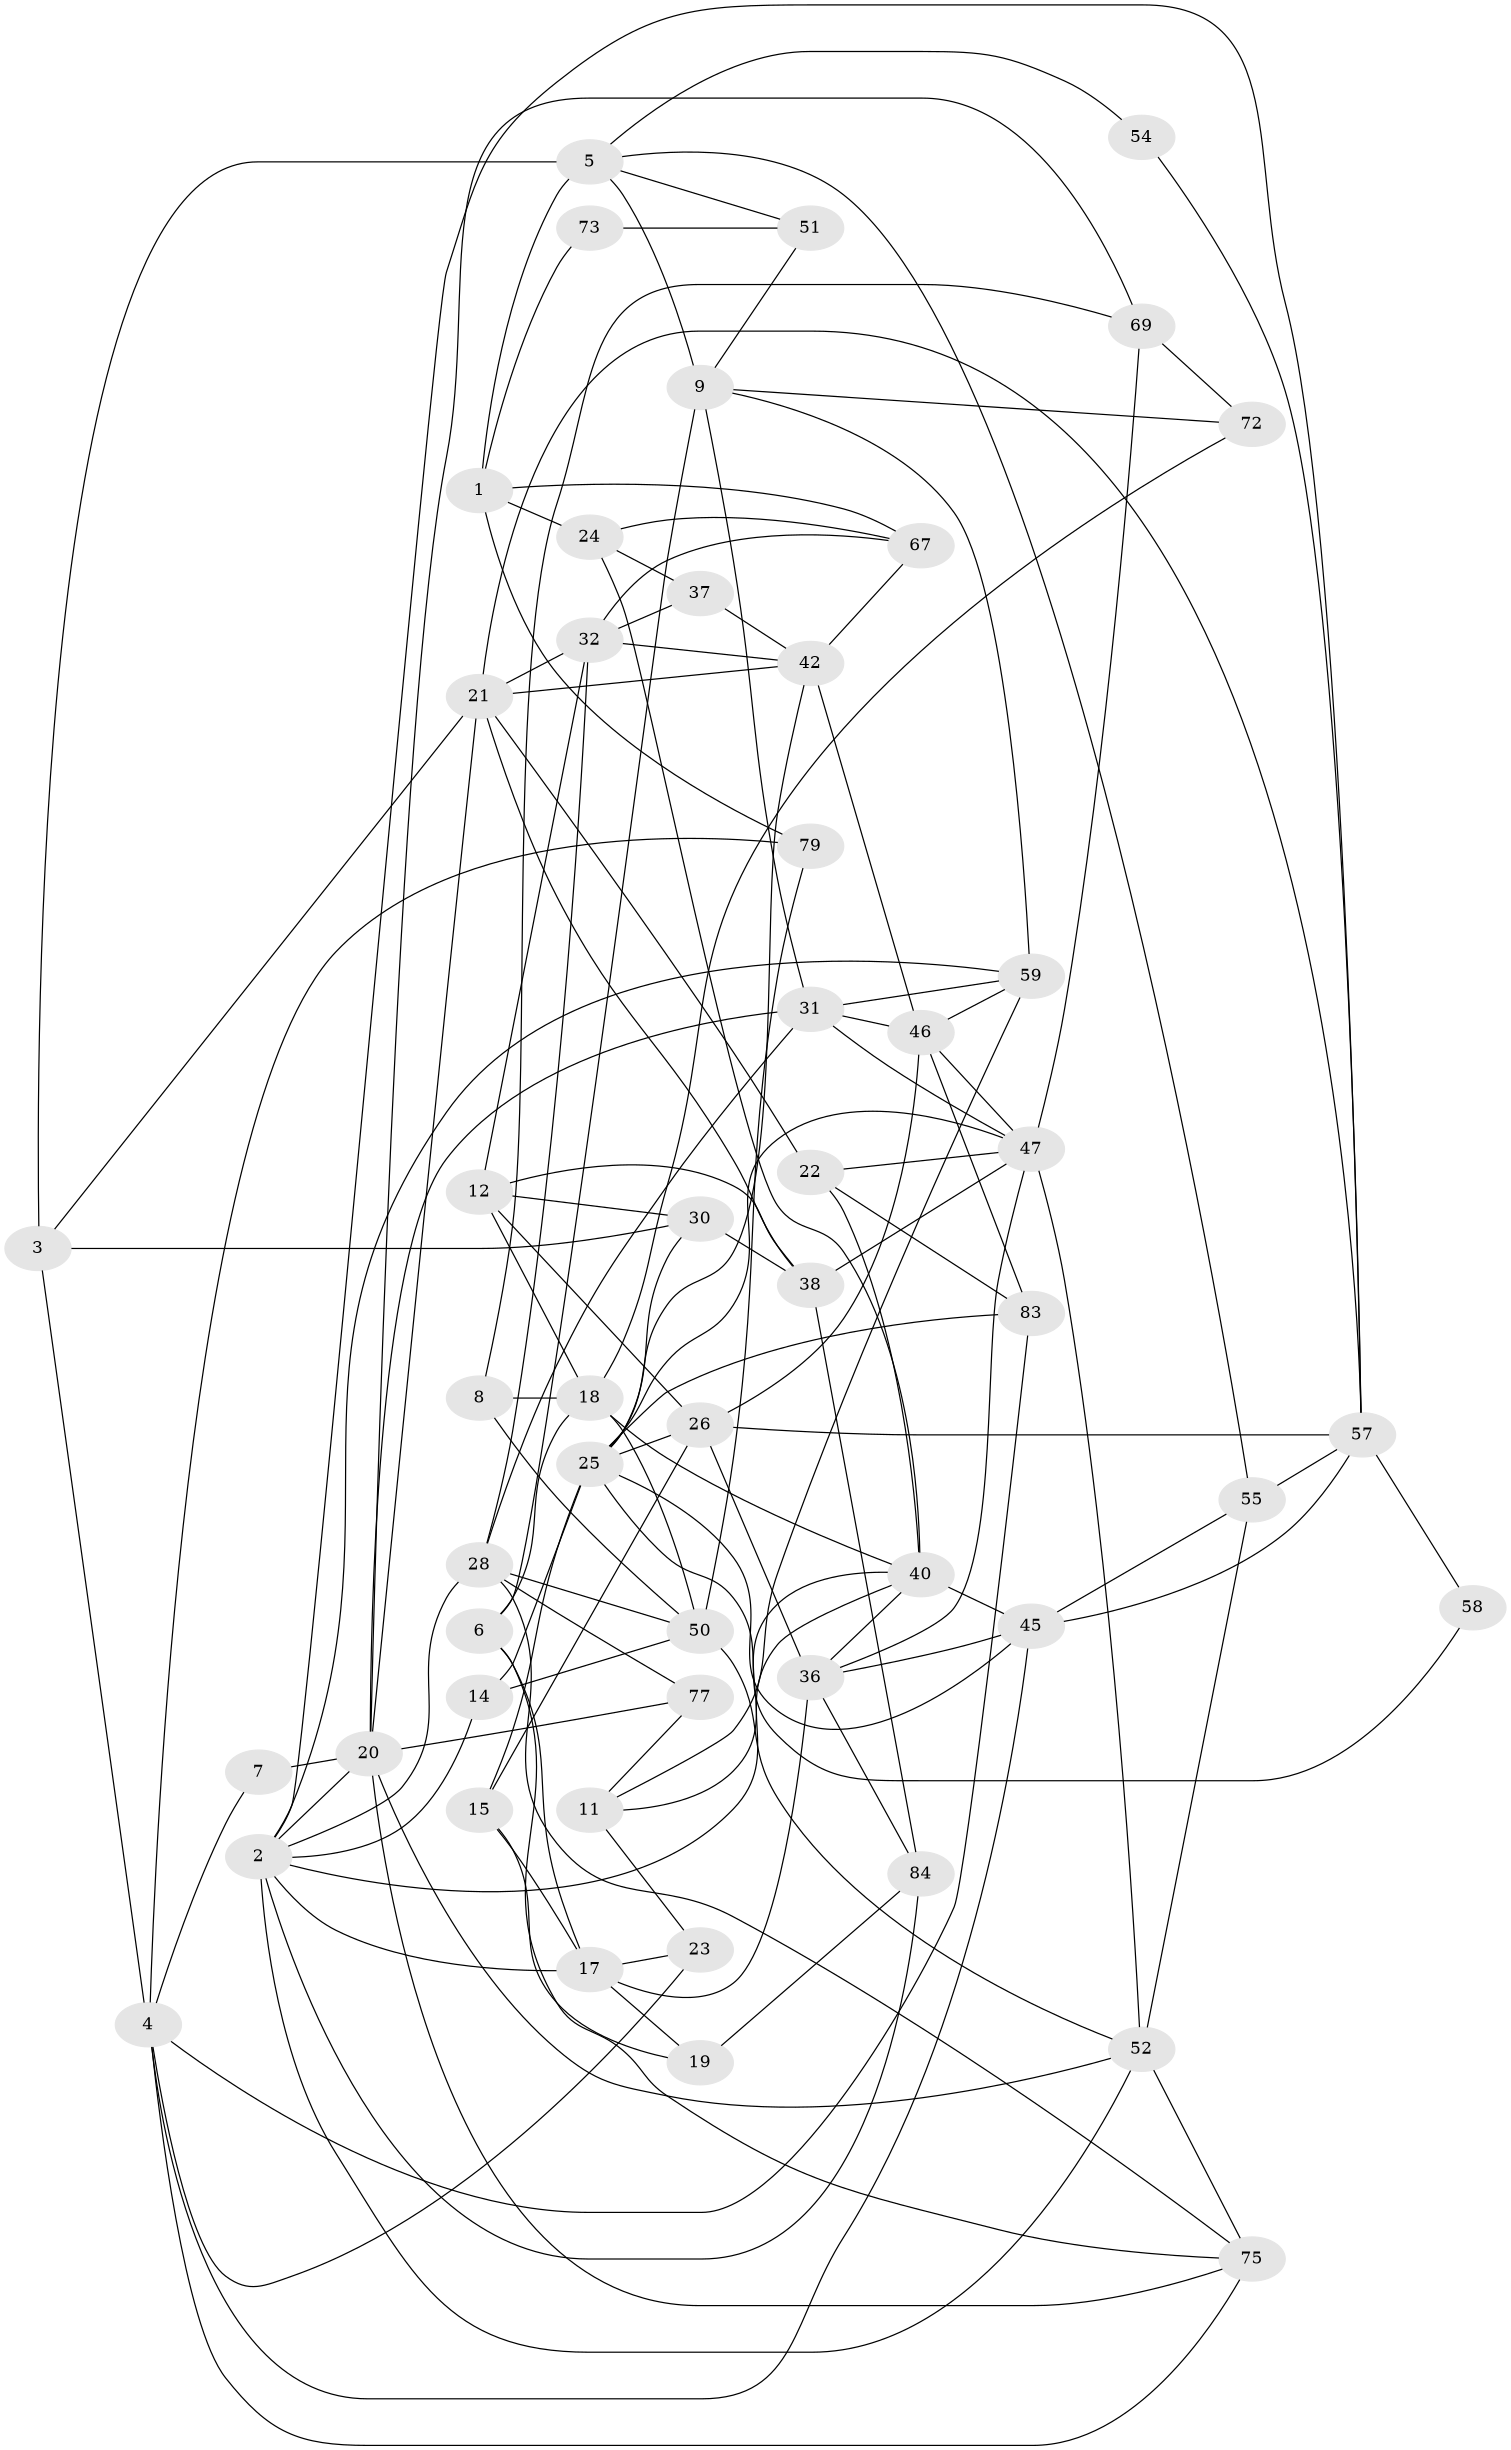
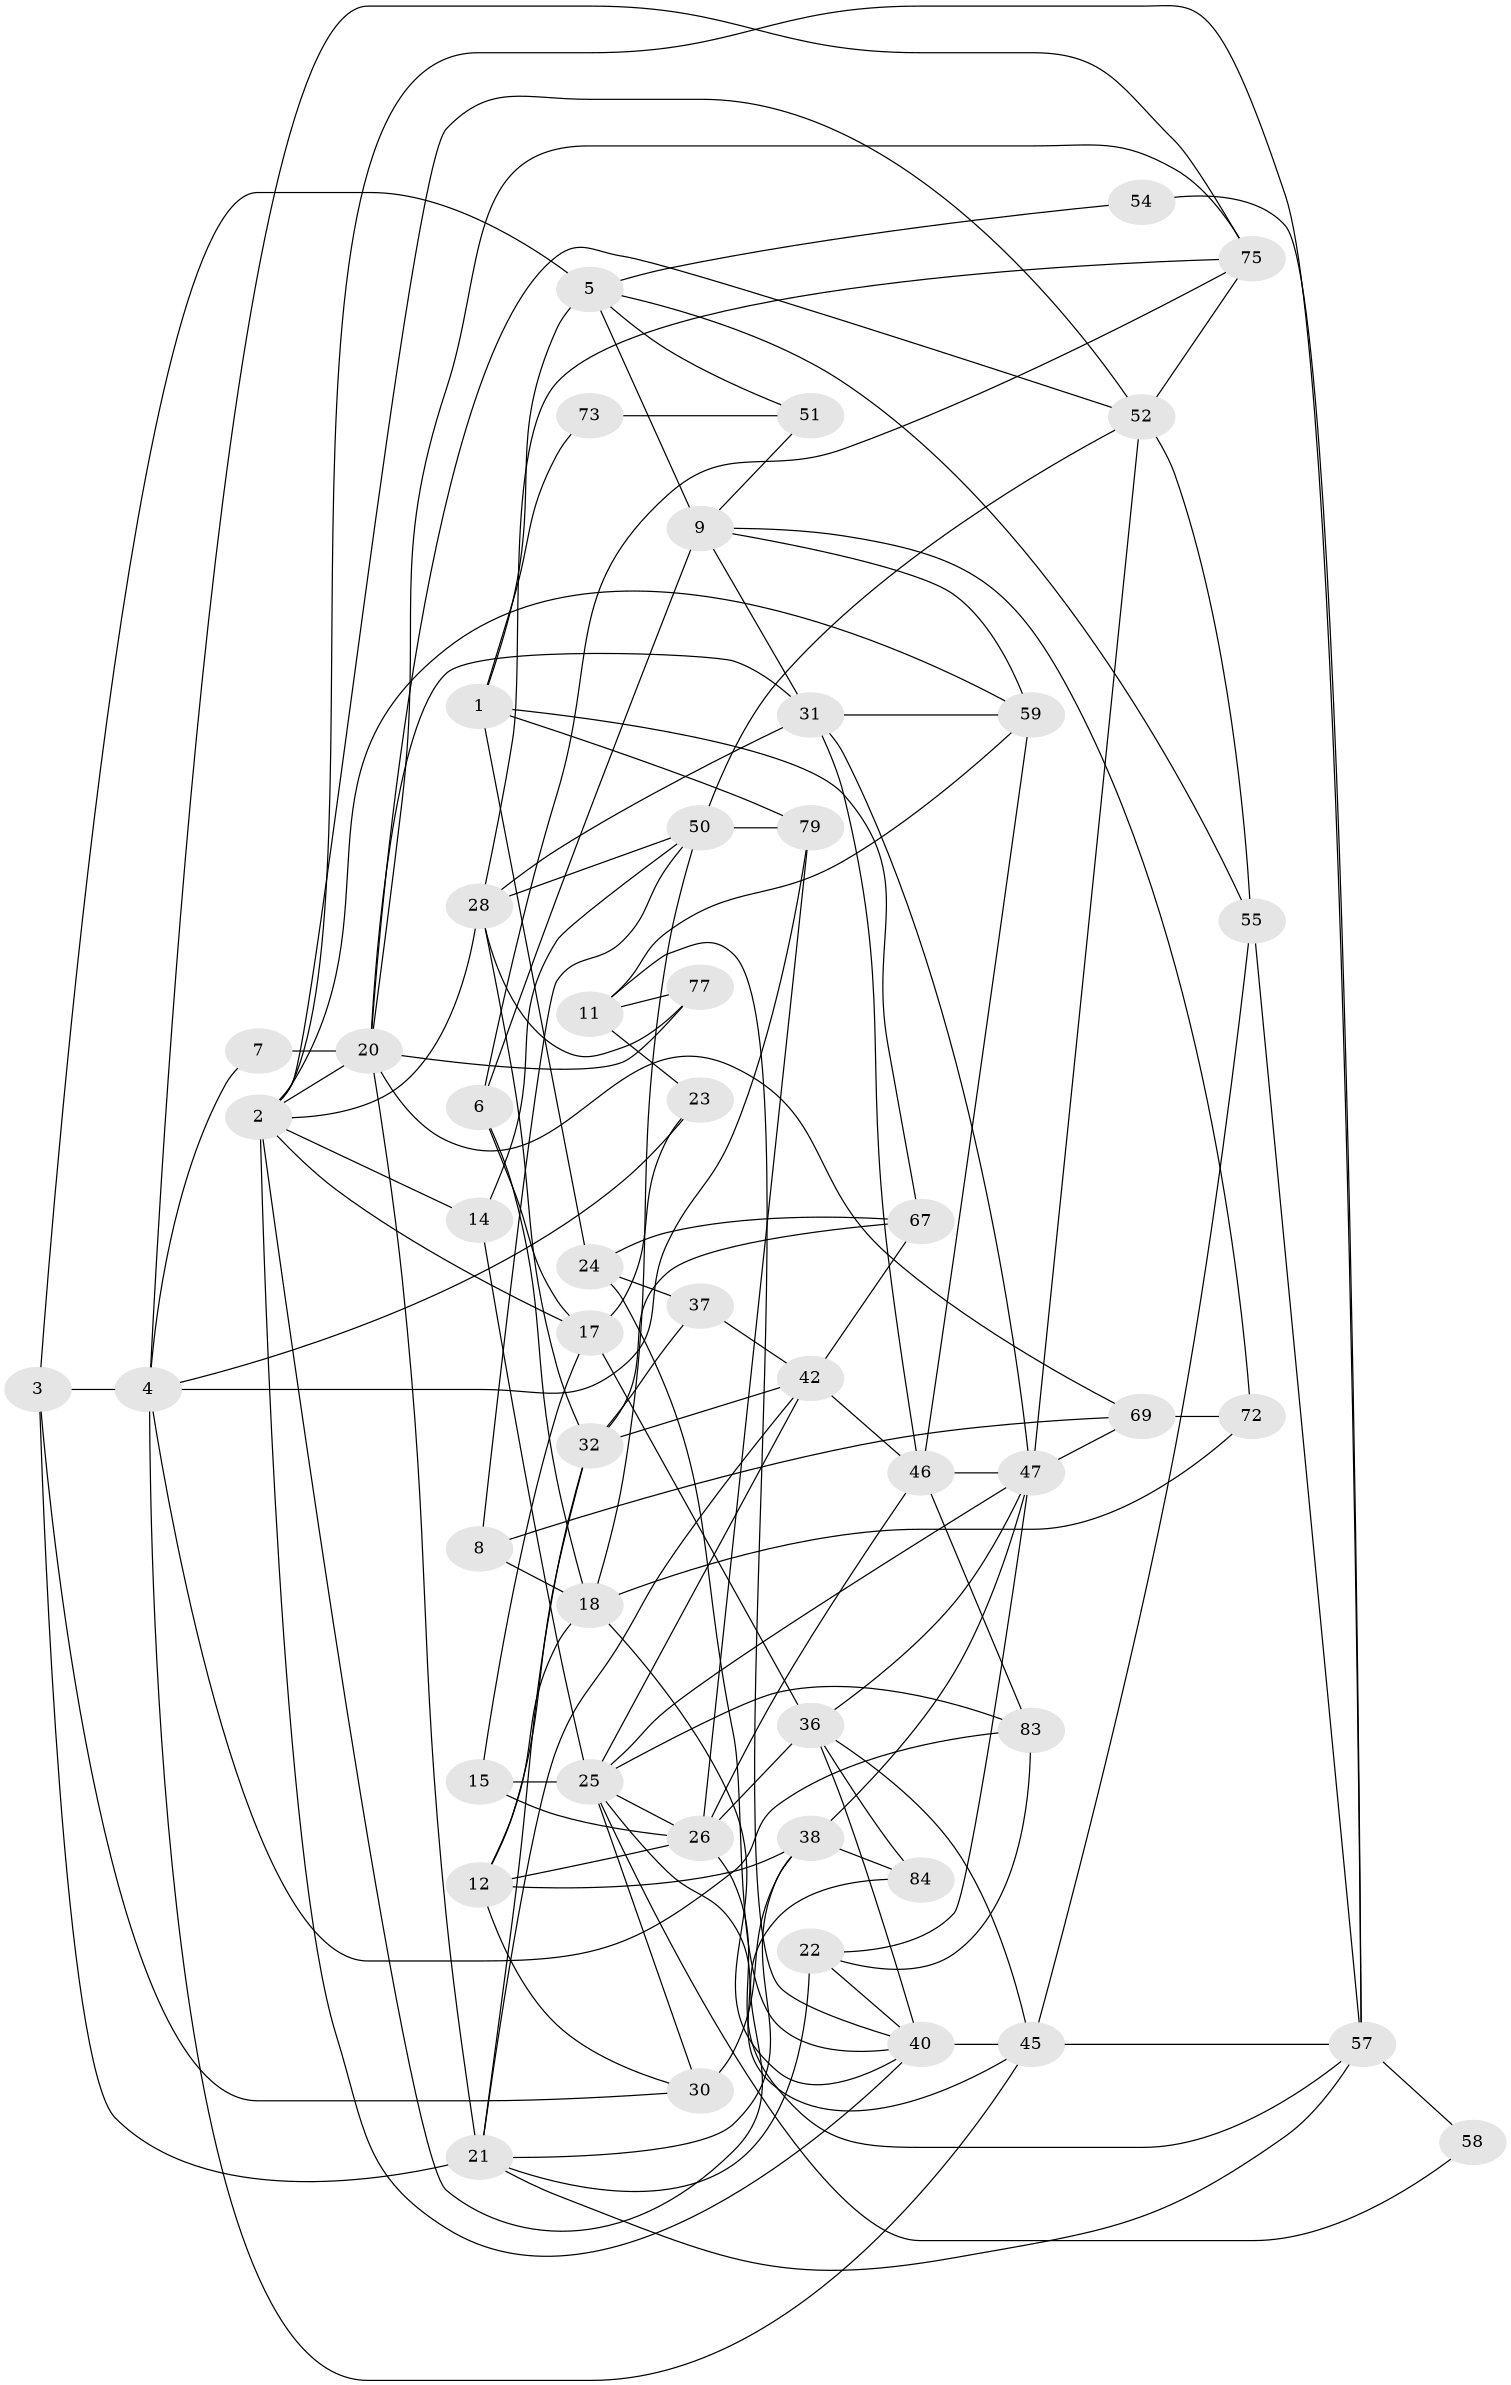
edge "79" -- "26": added
node "19": removed
